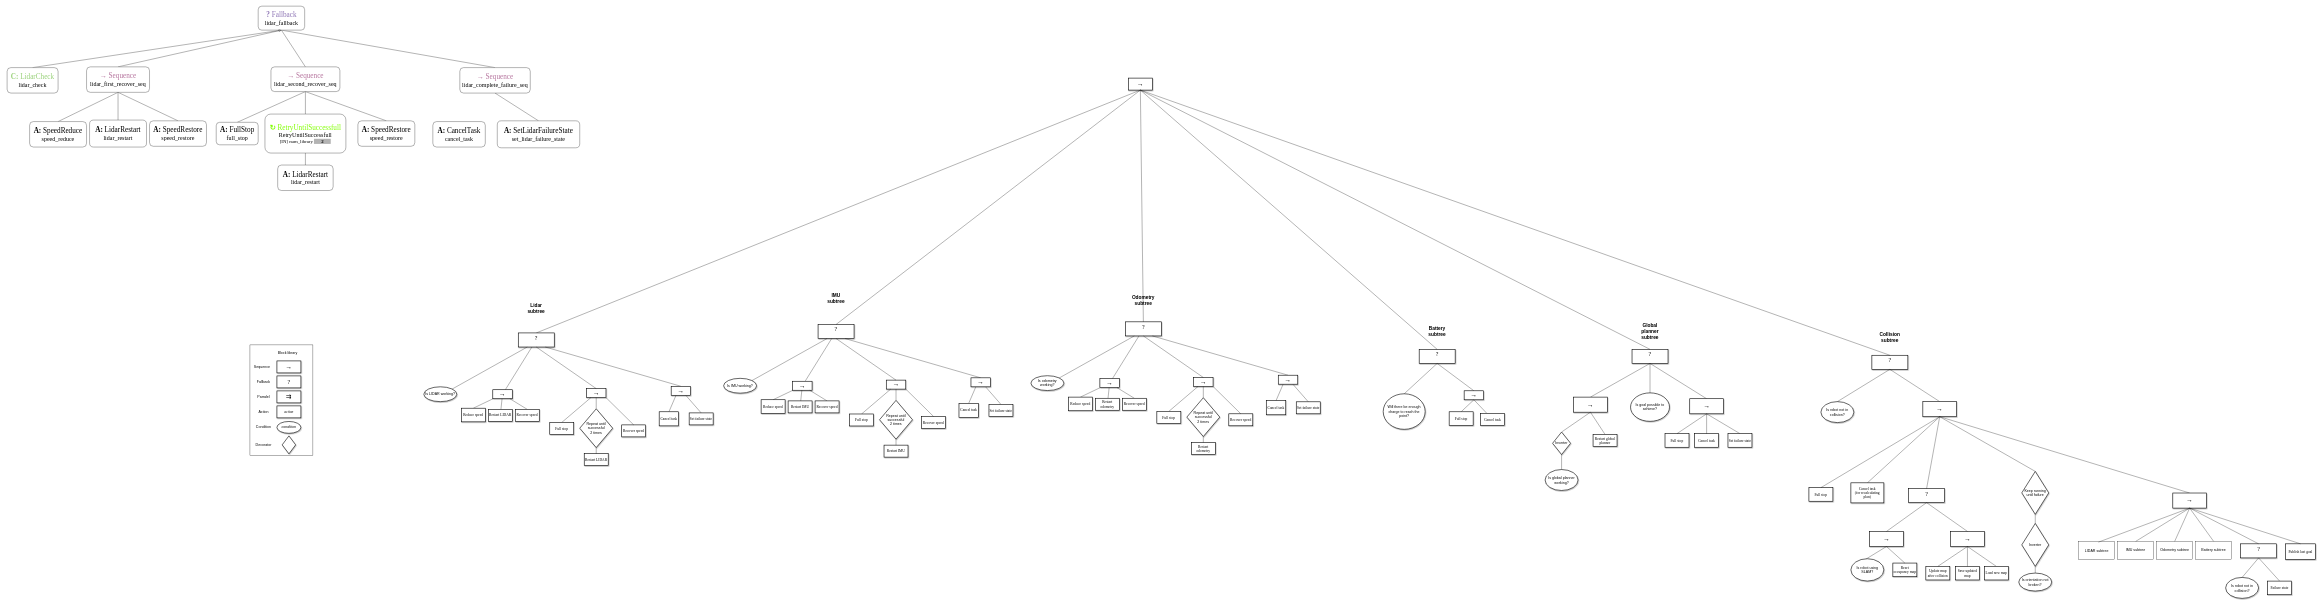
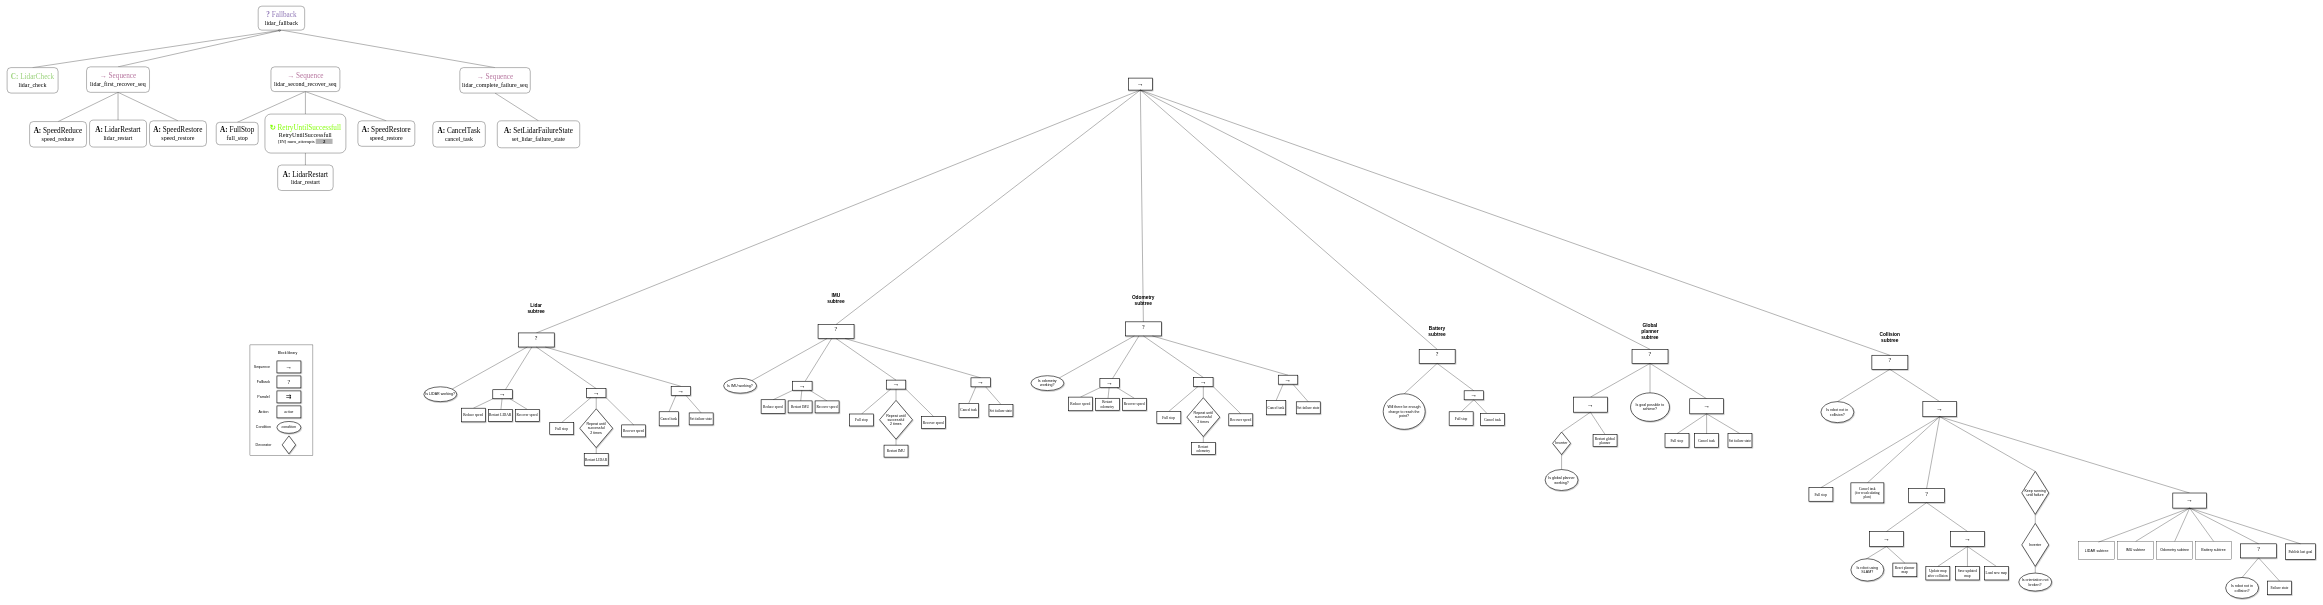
edge "? Fallback lidar_fallback" -- "→ Sequence lidar_second_recover_seq": removed
node "↻ RetryUntilSuccessfull RetryUntilSuccessfull [IN] num_library 2": label "↻ RetryUntilSuccessfull RetryUntilSuccessfull [IN] num_library 2" -> "↻ RetryUntilSuccessfull RetryUntilSuccessfull [IN] num_attempts 2"
node "Reset occupancy map": label "Reset occupancy map" -> "Reset planner map"
